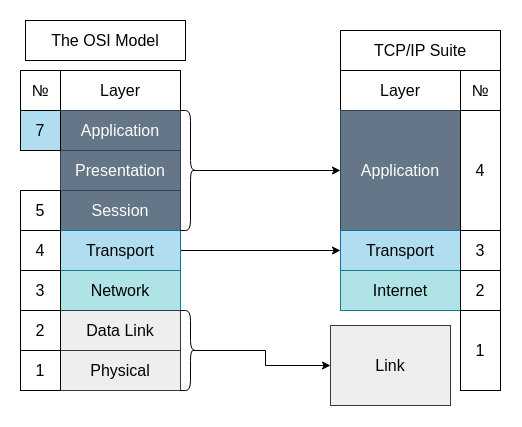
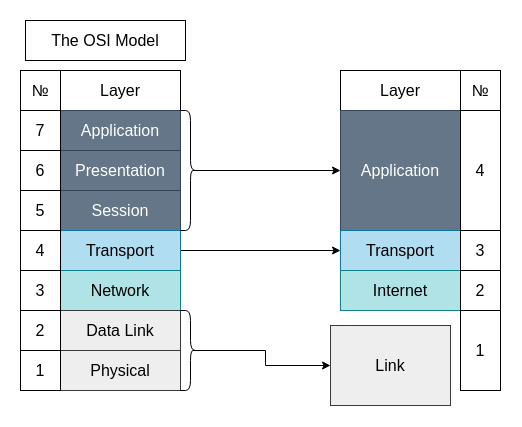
node "TCP/IP Suite": removed
node "7": fillcolor #b1ddf0 -> #ffffff
node "6": added
